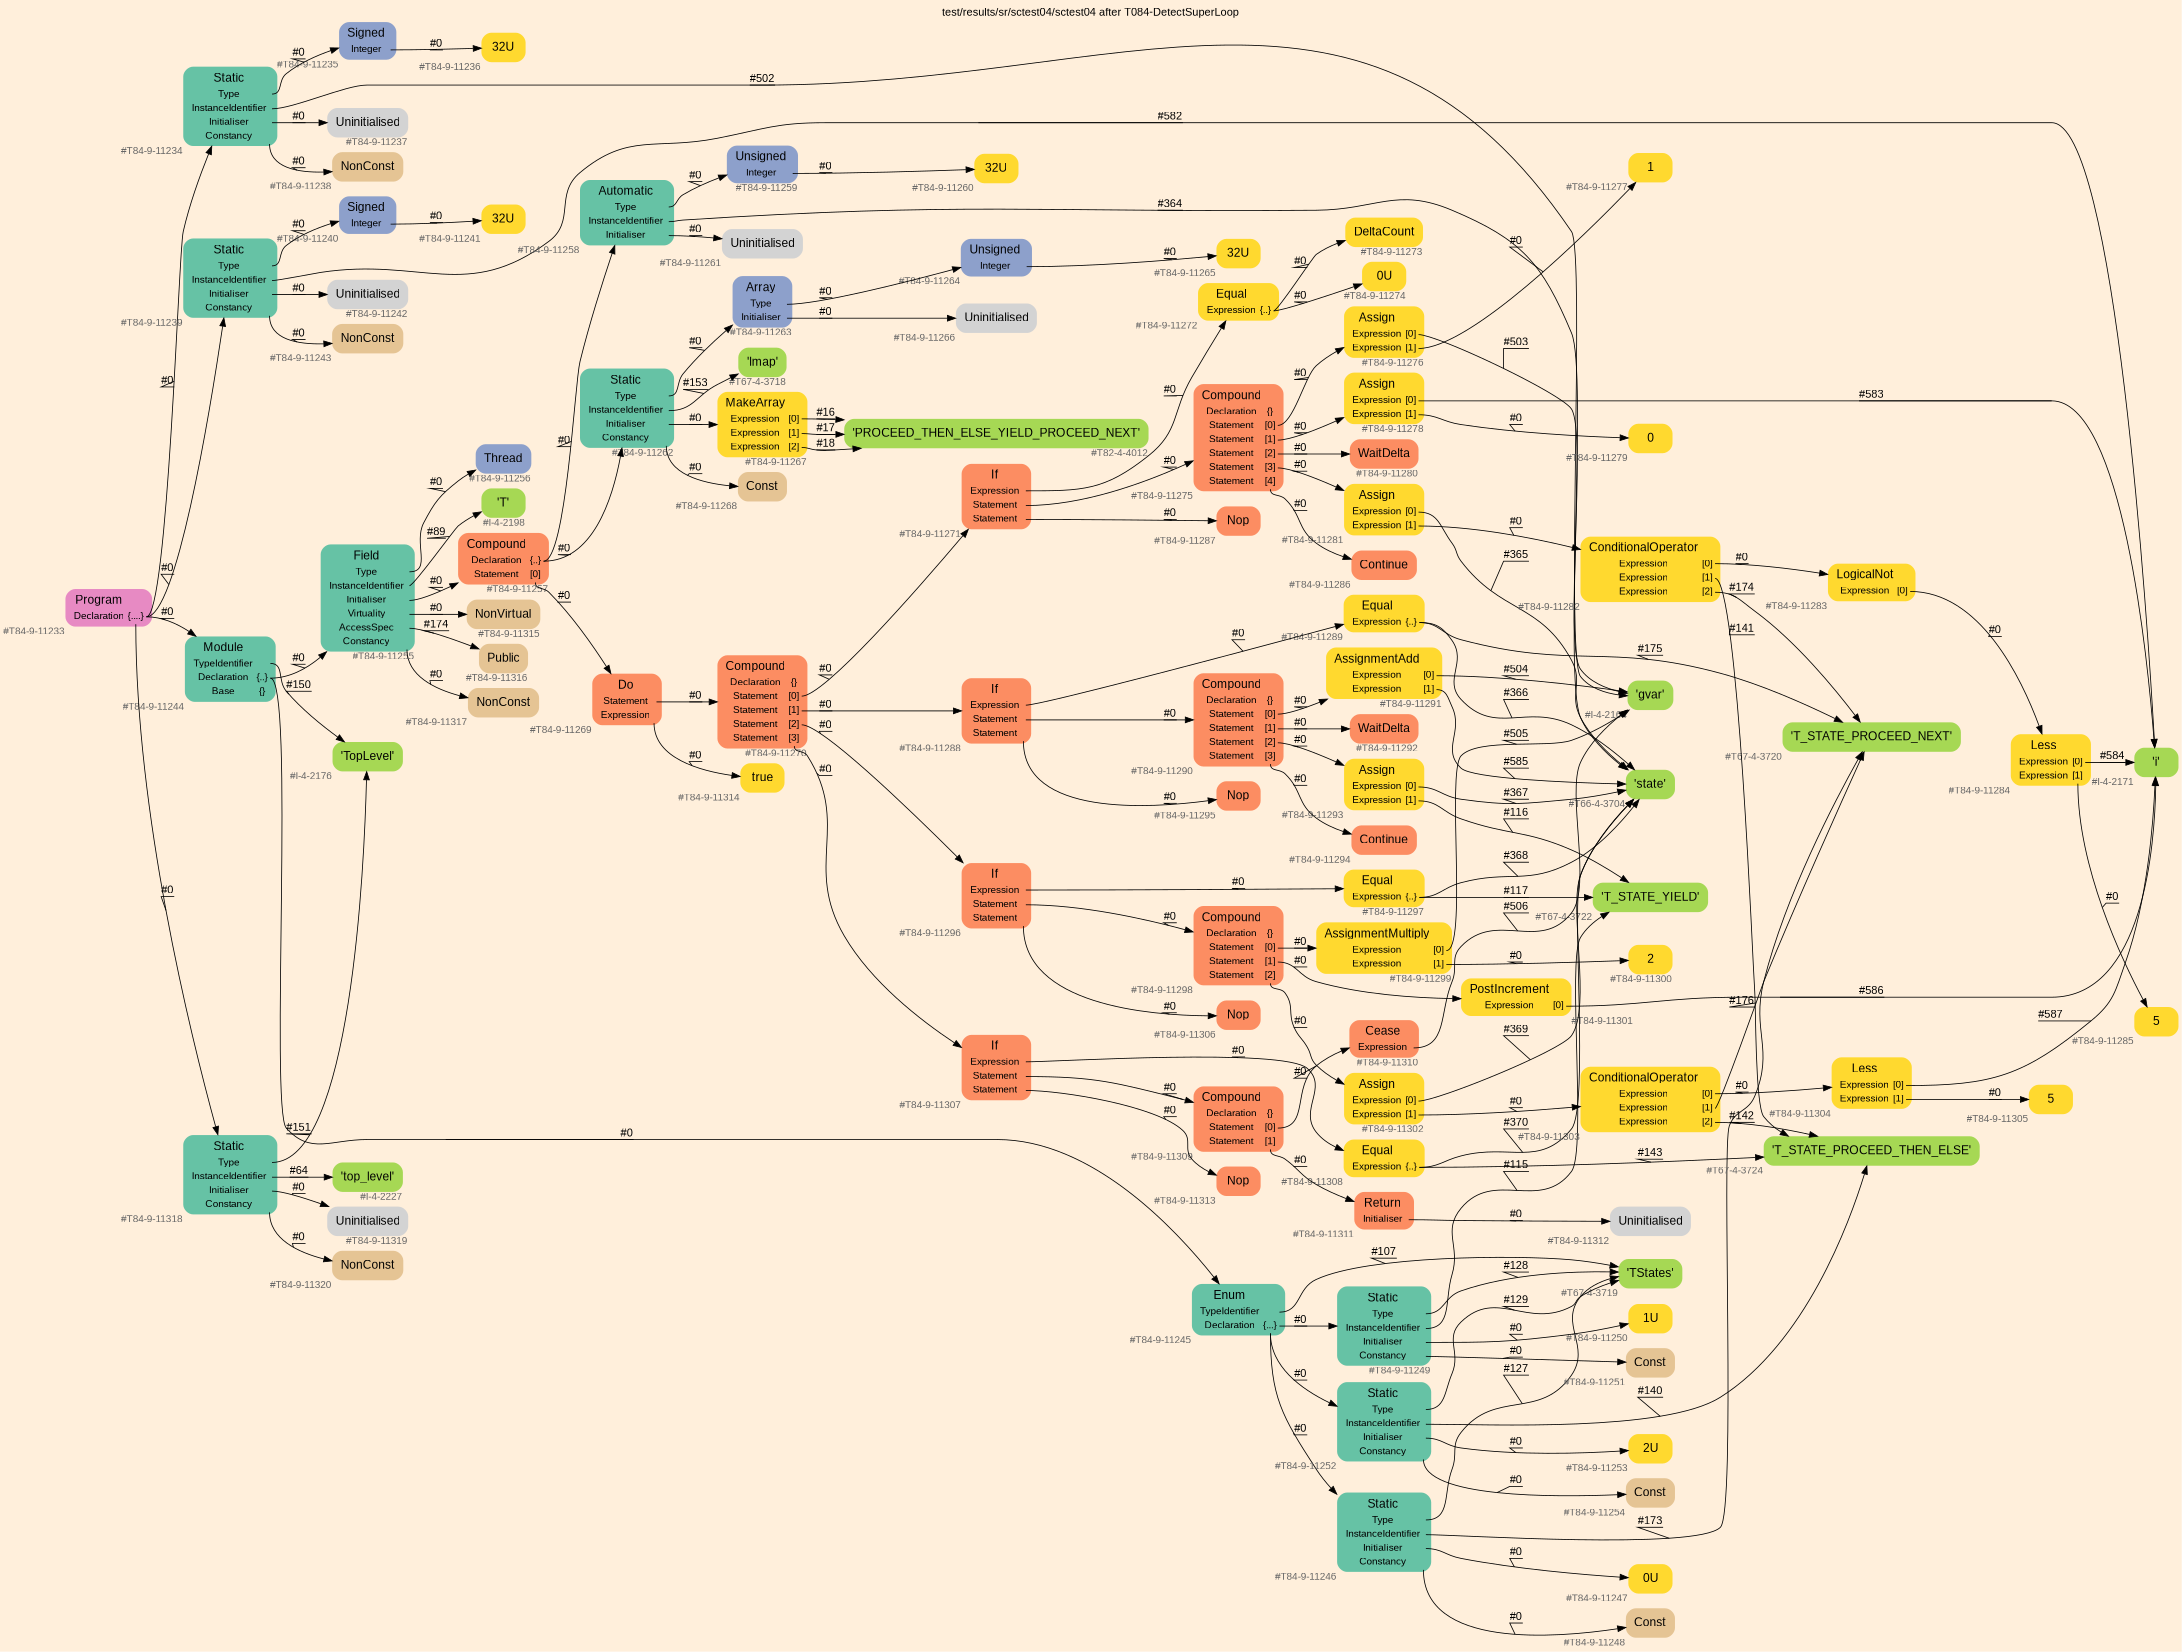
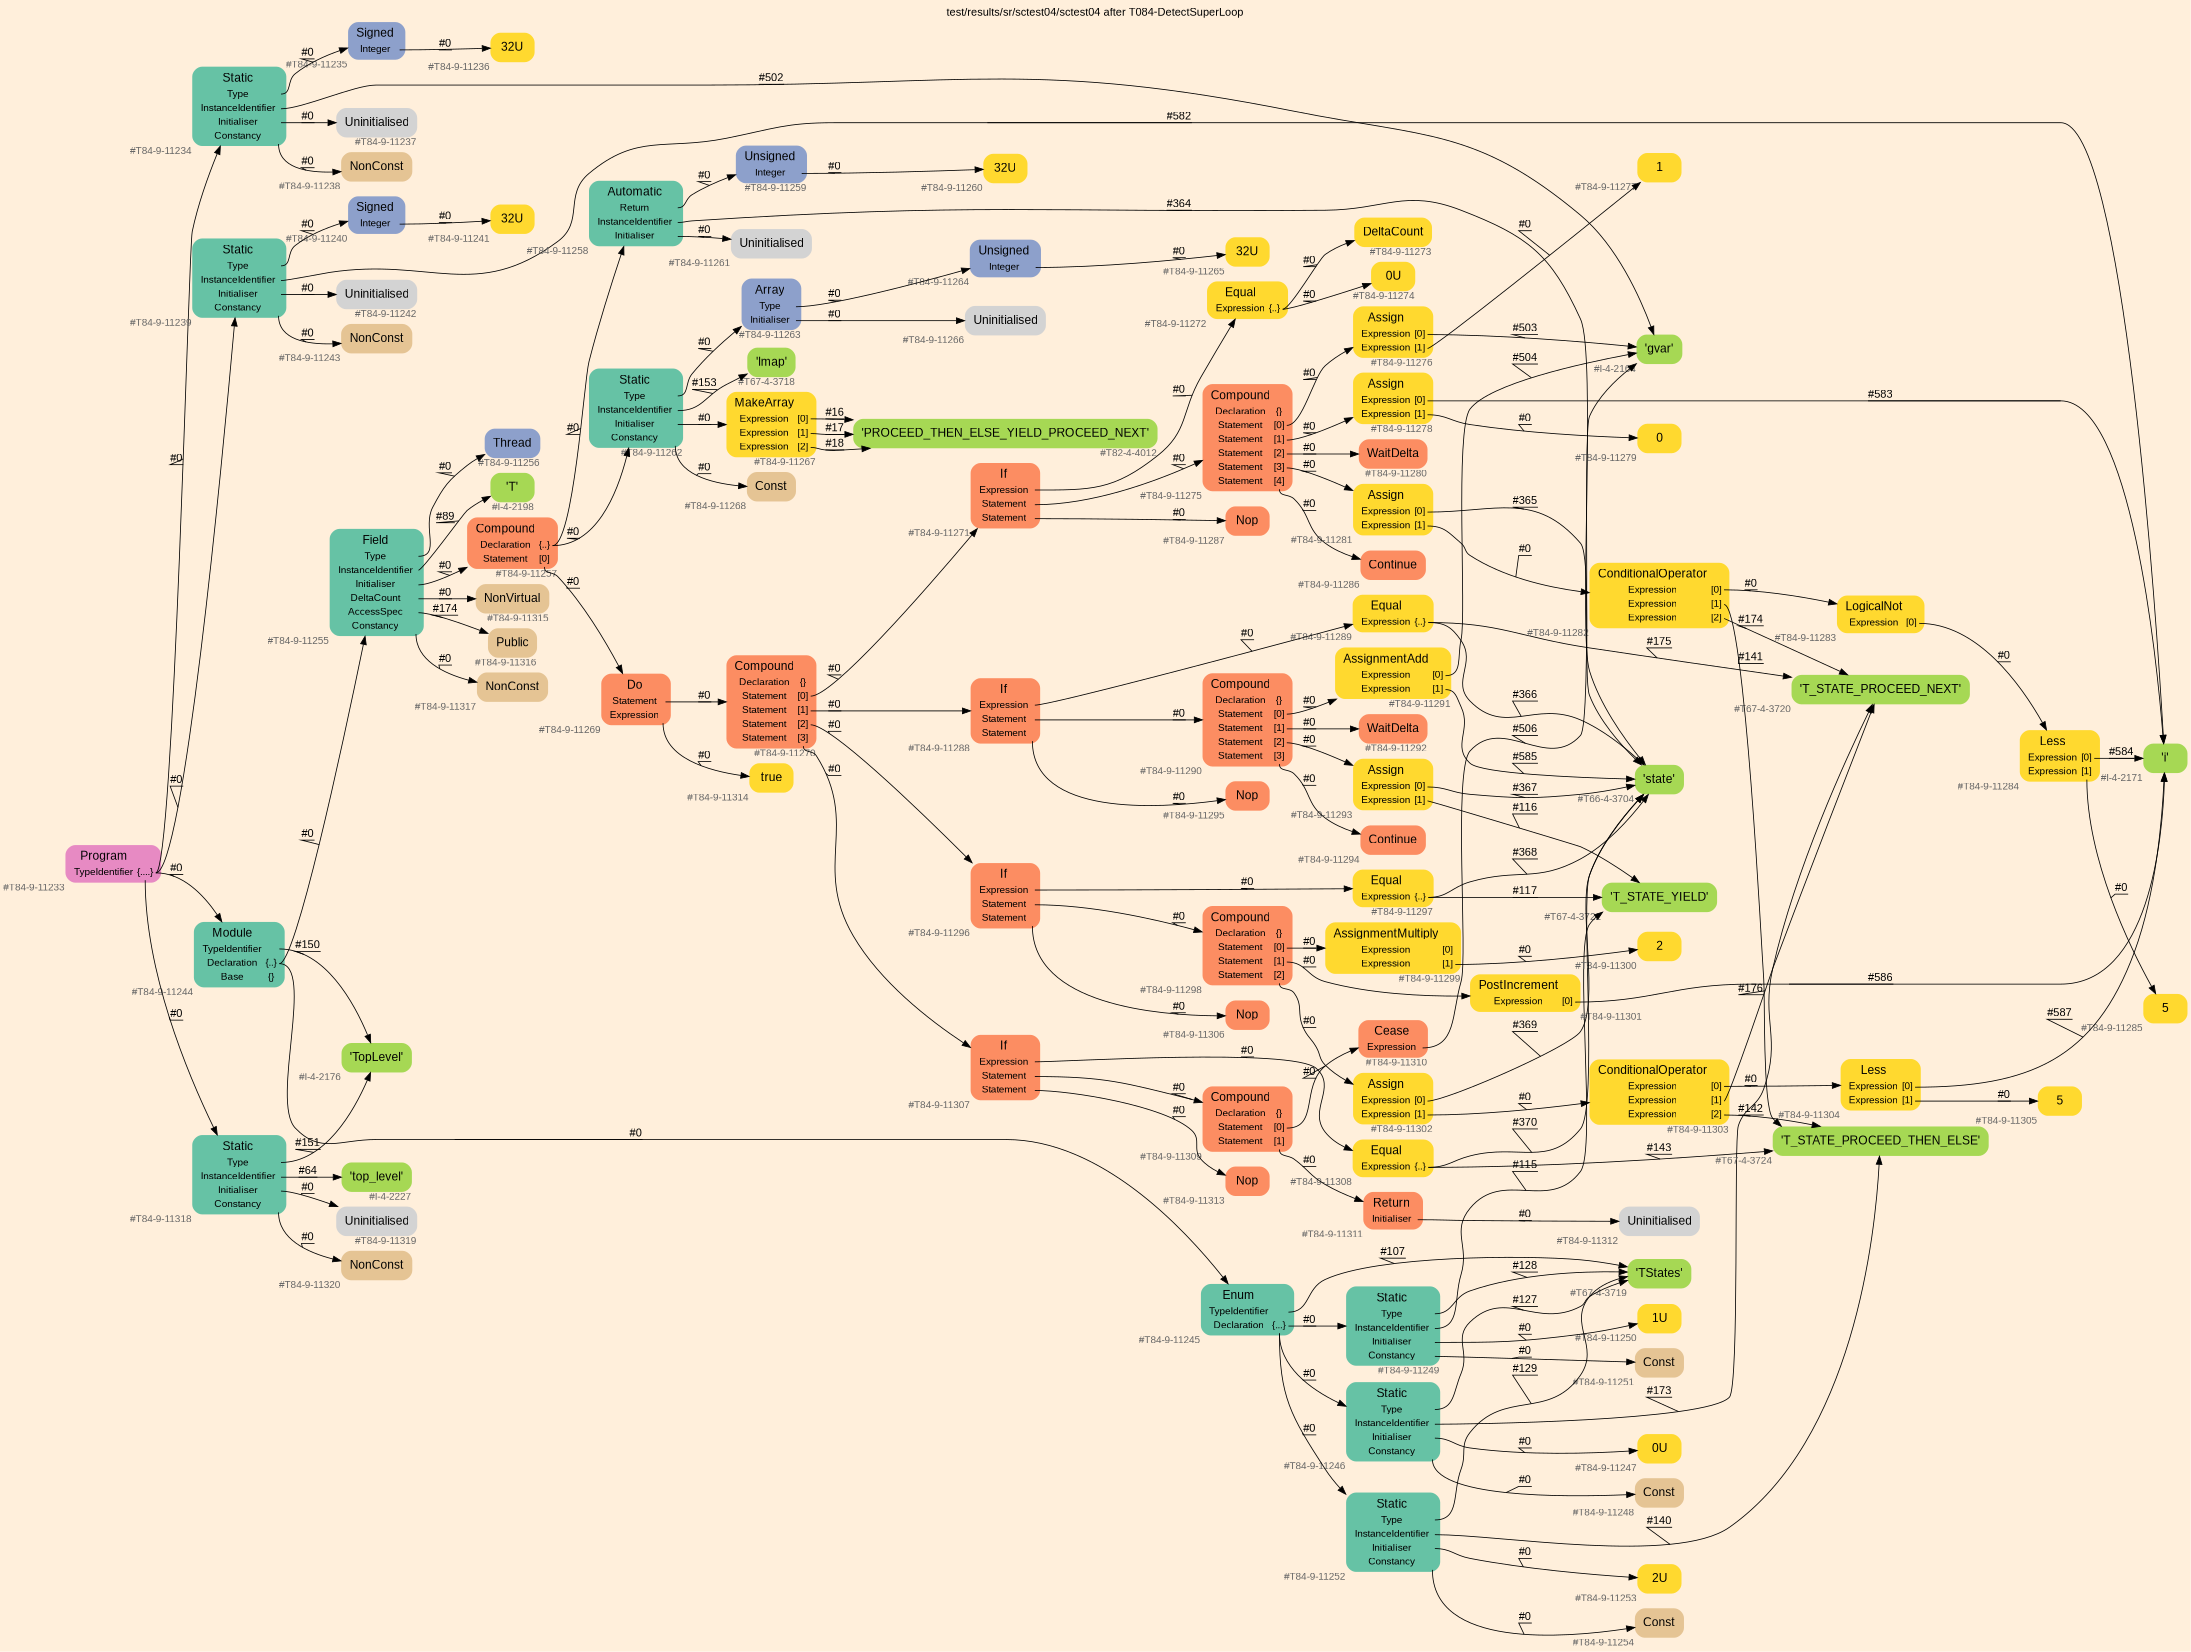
node "Automatic": text "Type" -> "Return"
node "Field": text "Virtuality" -> "DeltaCount"
node "Program": text "Declaration" -> "TypeIdentifier"
edge "AssignmentMultiply" -> "'gvar'": removed, label "#505"
